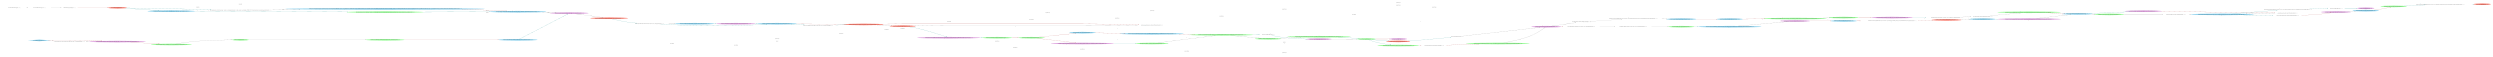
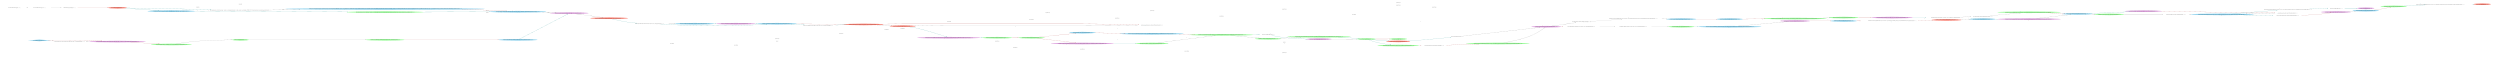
node "testHarness.setup()@@@25@@@['0', '0', '1']": fillcolor plum -> palegreen
